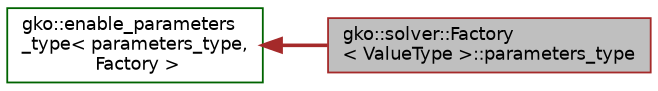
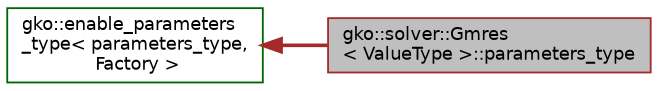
node "gko::solver::Factory < ValueType >::parameters_type": label "gko::solver::Factory < ValueType >::parameters_type" -> "gko::solver::Gmres < ValueType >::parameters_type"
